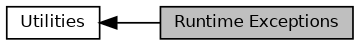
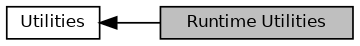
node "Runtime Exceptions": label "Runtime Exceptions" -> "Runtime Utilities"
